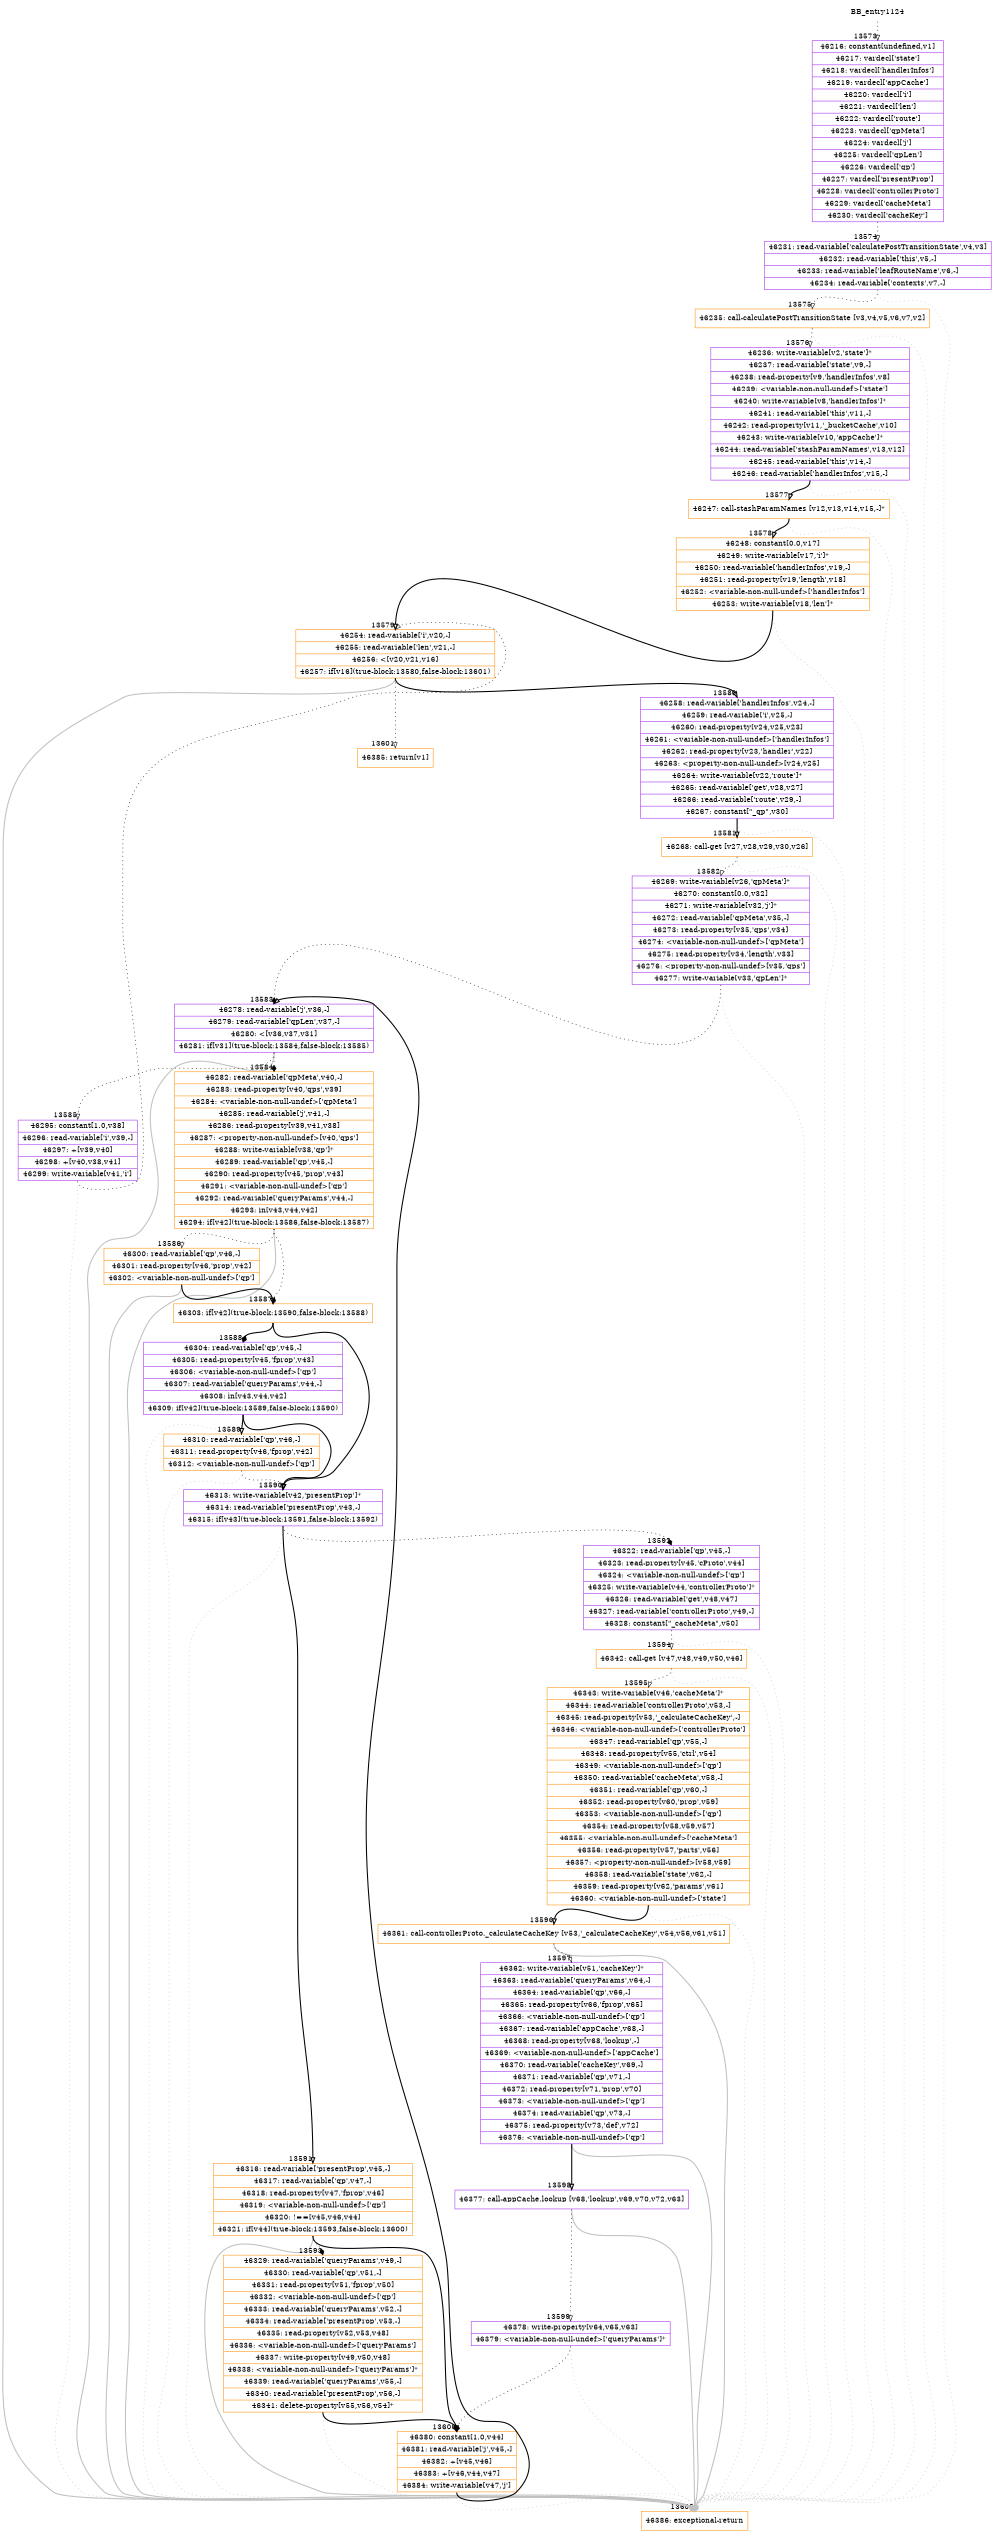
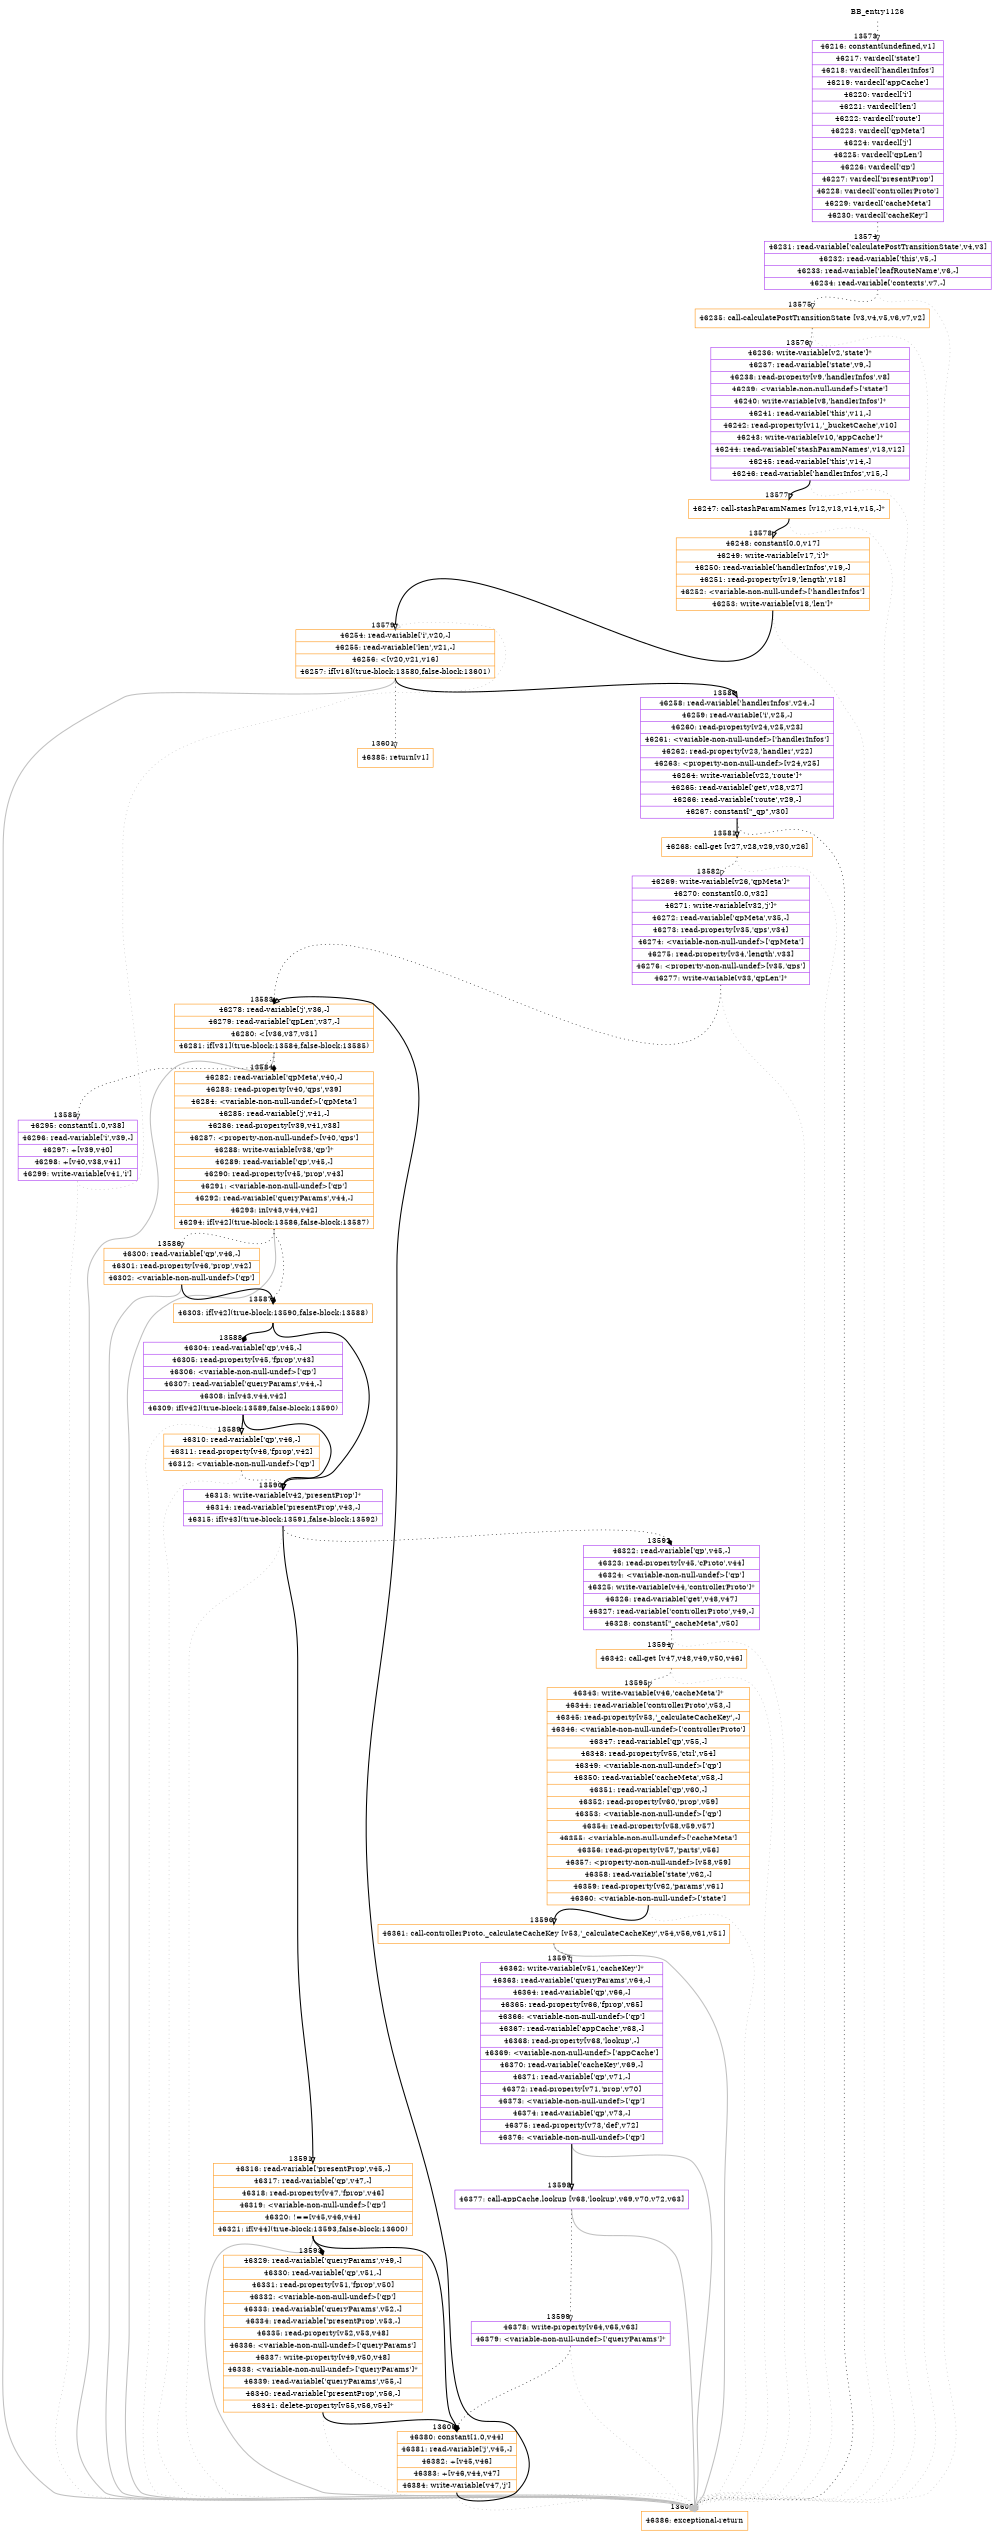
node "BB_entry1124": label "BB_entry1124" -> "BB_entry1126"
edge "46295: constant[1.0,v38]" -> "46254: read-variable['i',v20,-]": color black -> gray
node "46278: read-variable['j',v36,-]": color purple -> darkorange
edge "46258: read-variable['handlerInfos',v24,-]" -> "46386: exceptional-return": color gray -> black
edge "46316: read-variable['presentProp',v45,-]" -> "46329: read-variable['queryParams',v49,-]": style dotted -> bold
